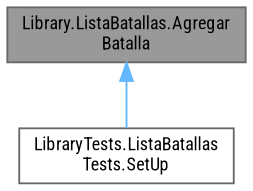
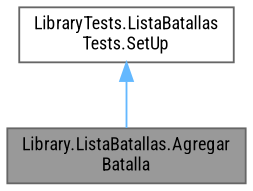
edge "LibraryTests.ListaBatallas Tests.SetUp" -> "Library.ListaBatallas.Agregar Batalla": reversed
